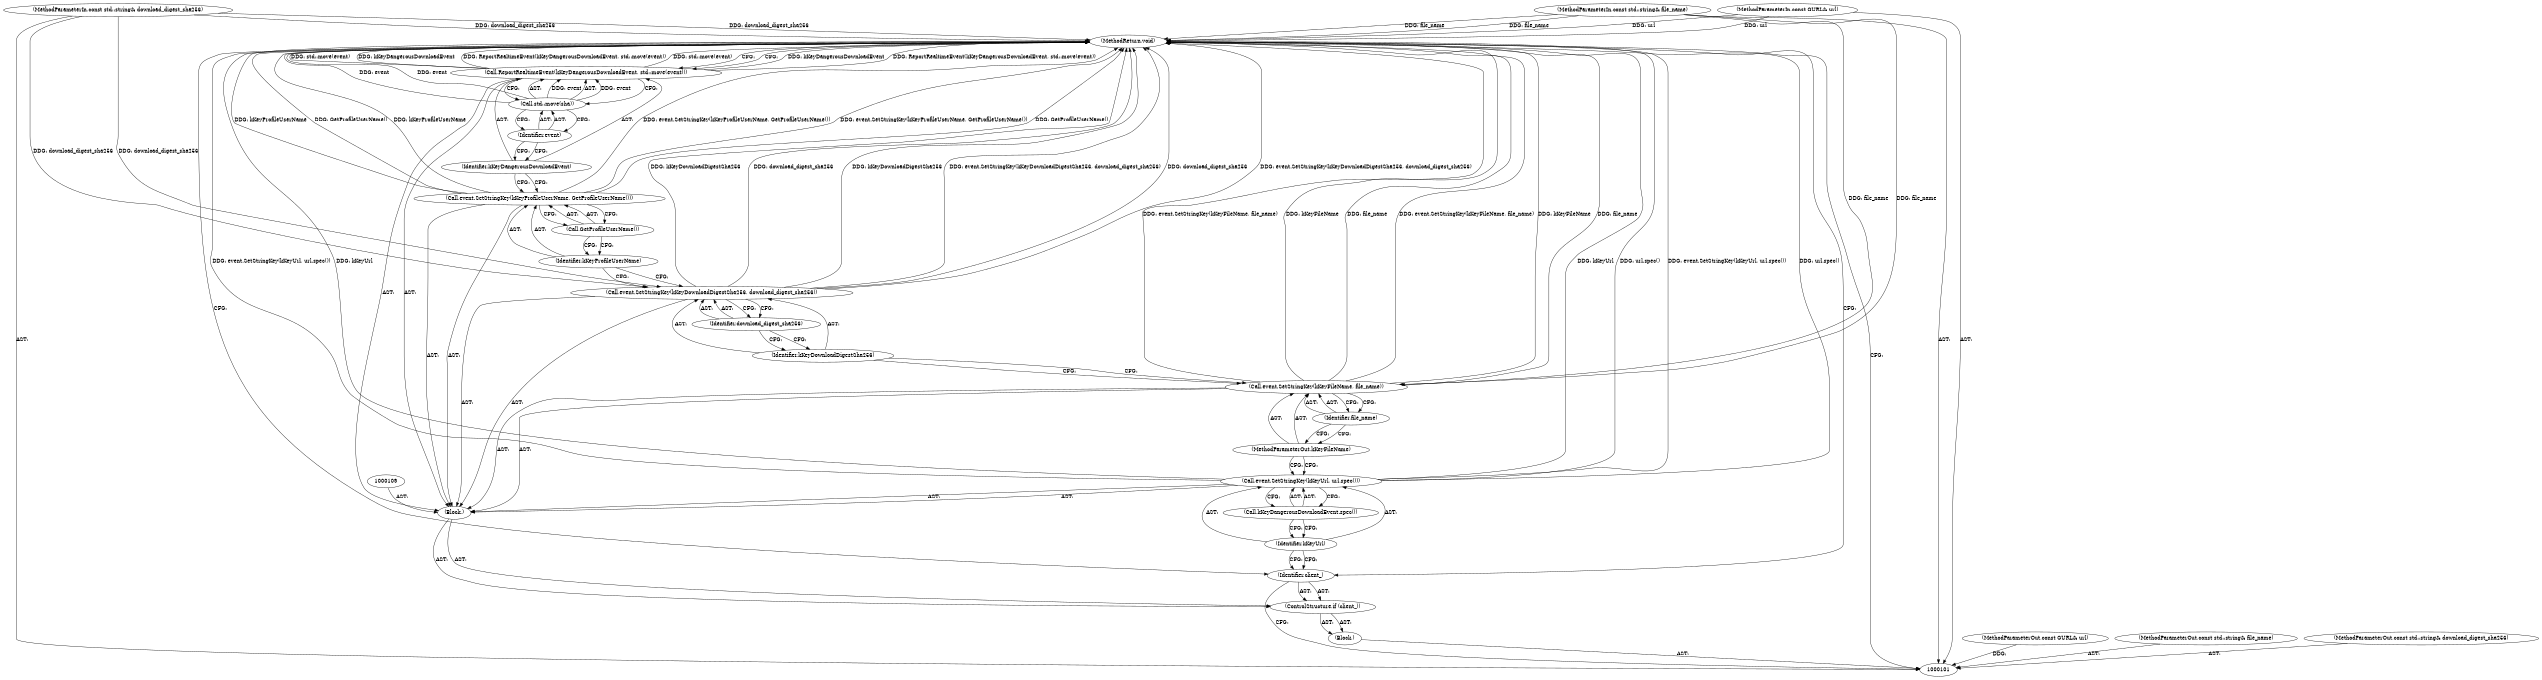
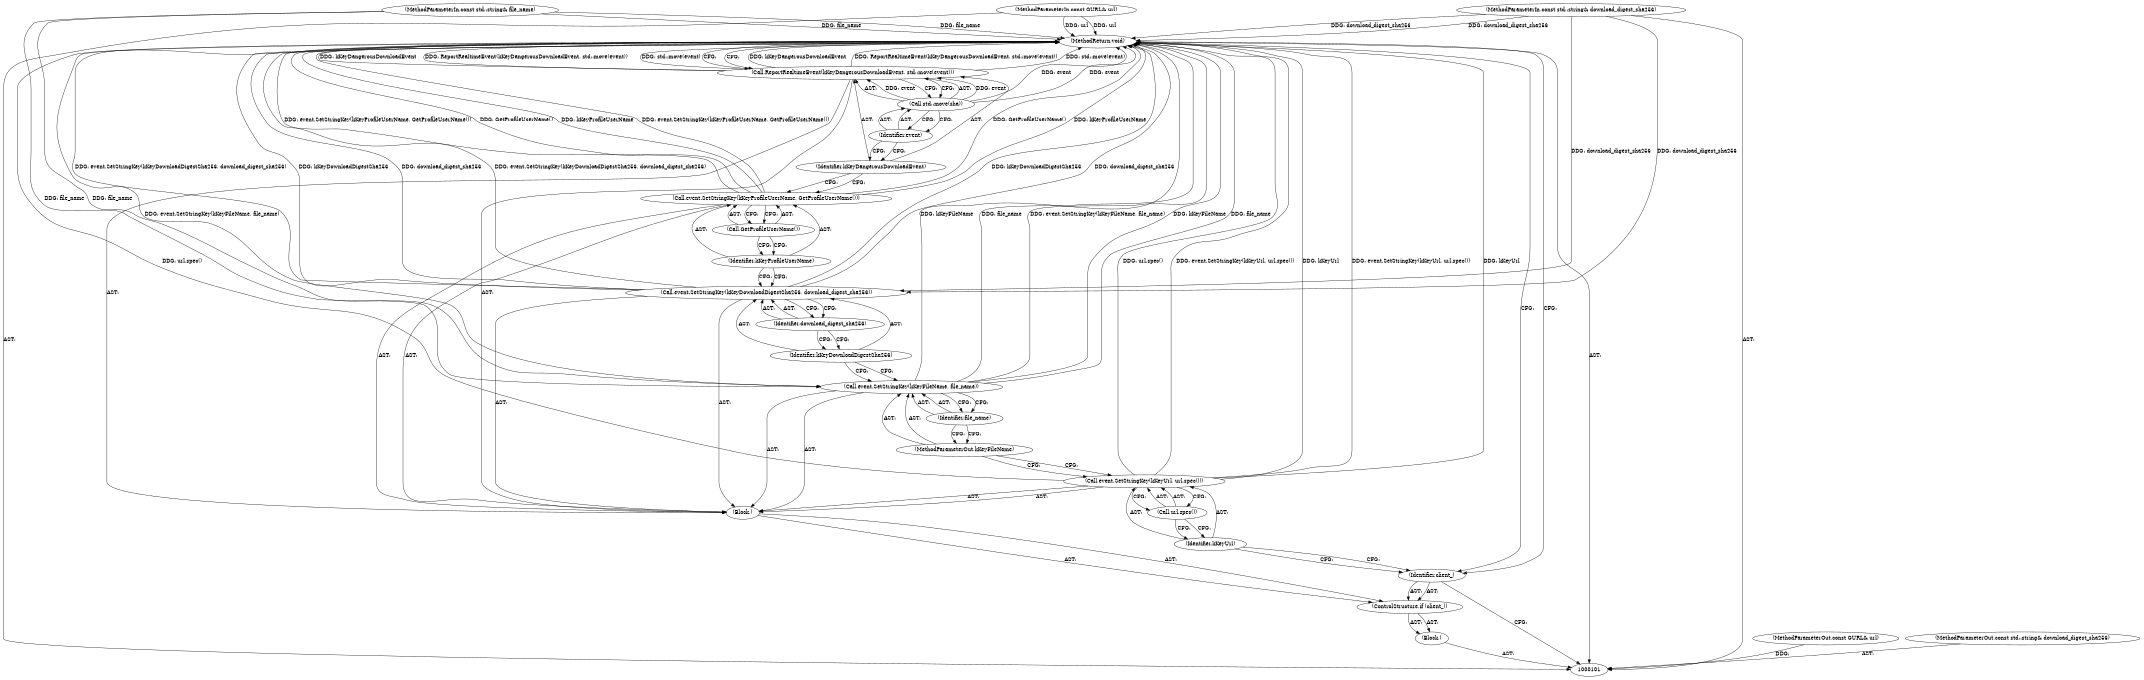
edge "(MethodParameterIn,const std::string& file_name)" -> "1000101": removed, label "AST:"
edge "(MethodReturn,void)" -> "1000101": label "CFG: " -> "AST: "
node "1000109": removed
node "(Call,kKeyDangerousDownloadEvent.spec())": label "(Call,kKeyDangerousDownloadEvent.spec())" -> "(Call,url.spec())"
node "(MethodParameterOut,const std::string& file_name)": removed
